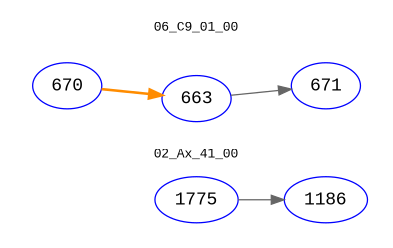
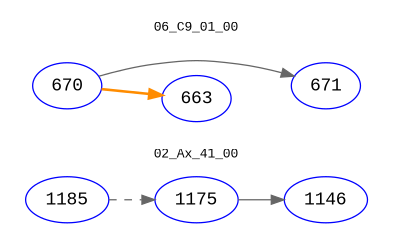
edge "663" -> "671": now "670" -> "671"
node "1185": added
node "1775": label "1775" -> "1175"
node "1186": label "1186" -> "1146"
